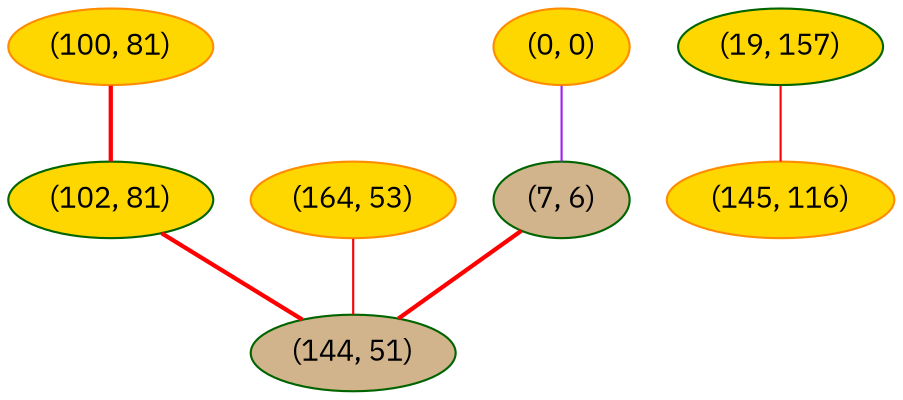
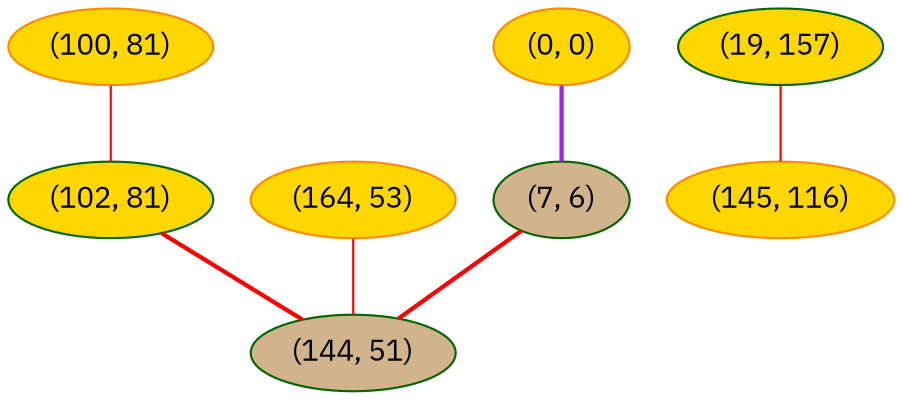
edge "(100, 81)" -- "(102, 81)": style bold -> solid
edge "(0, 0)" -- "(7, 6)": style solid -> bold
